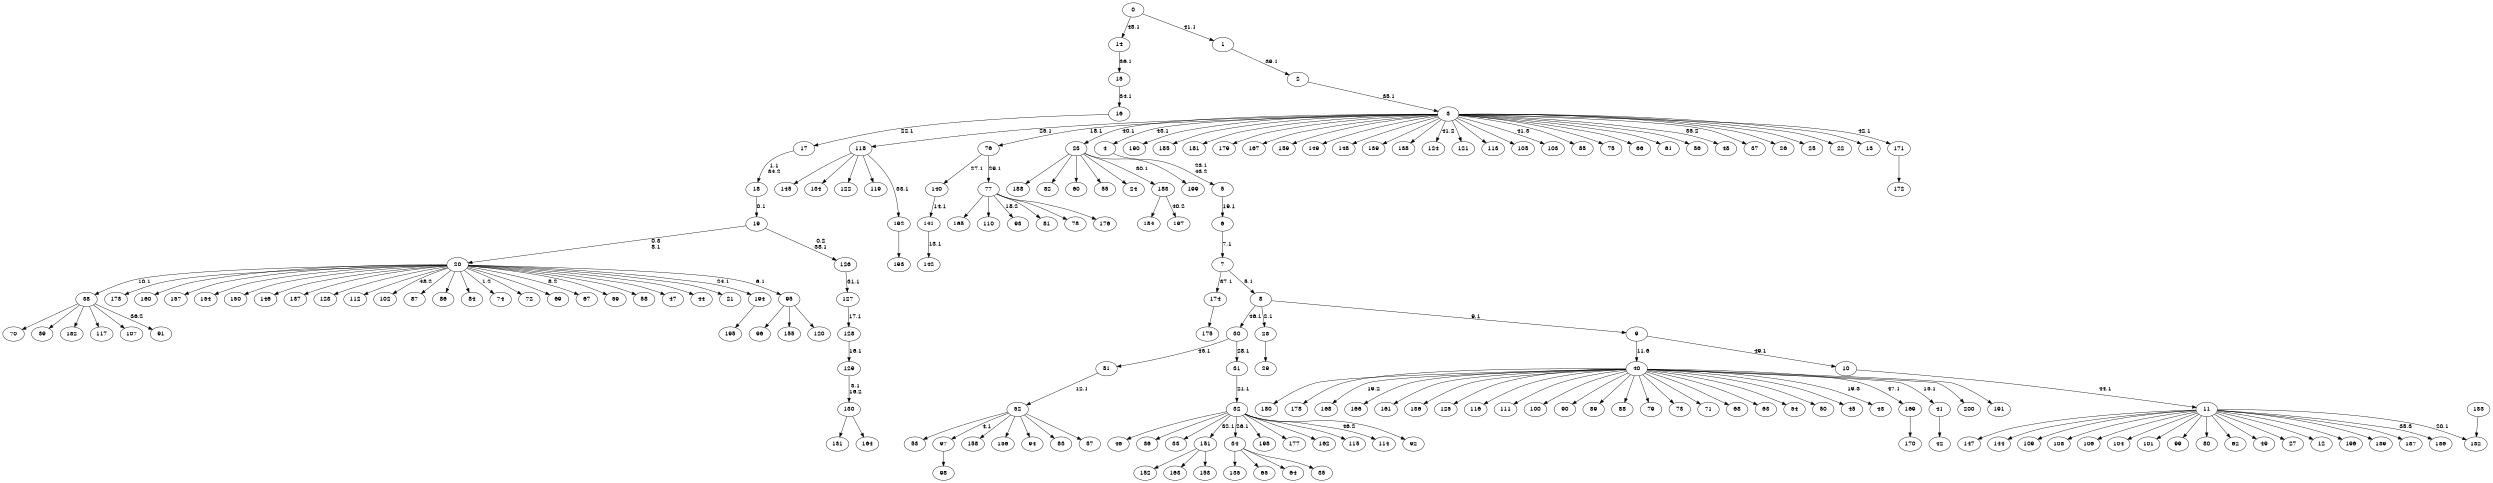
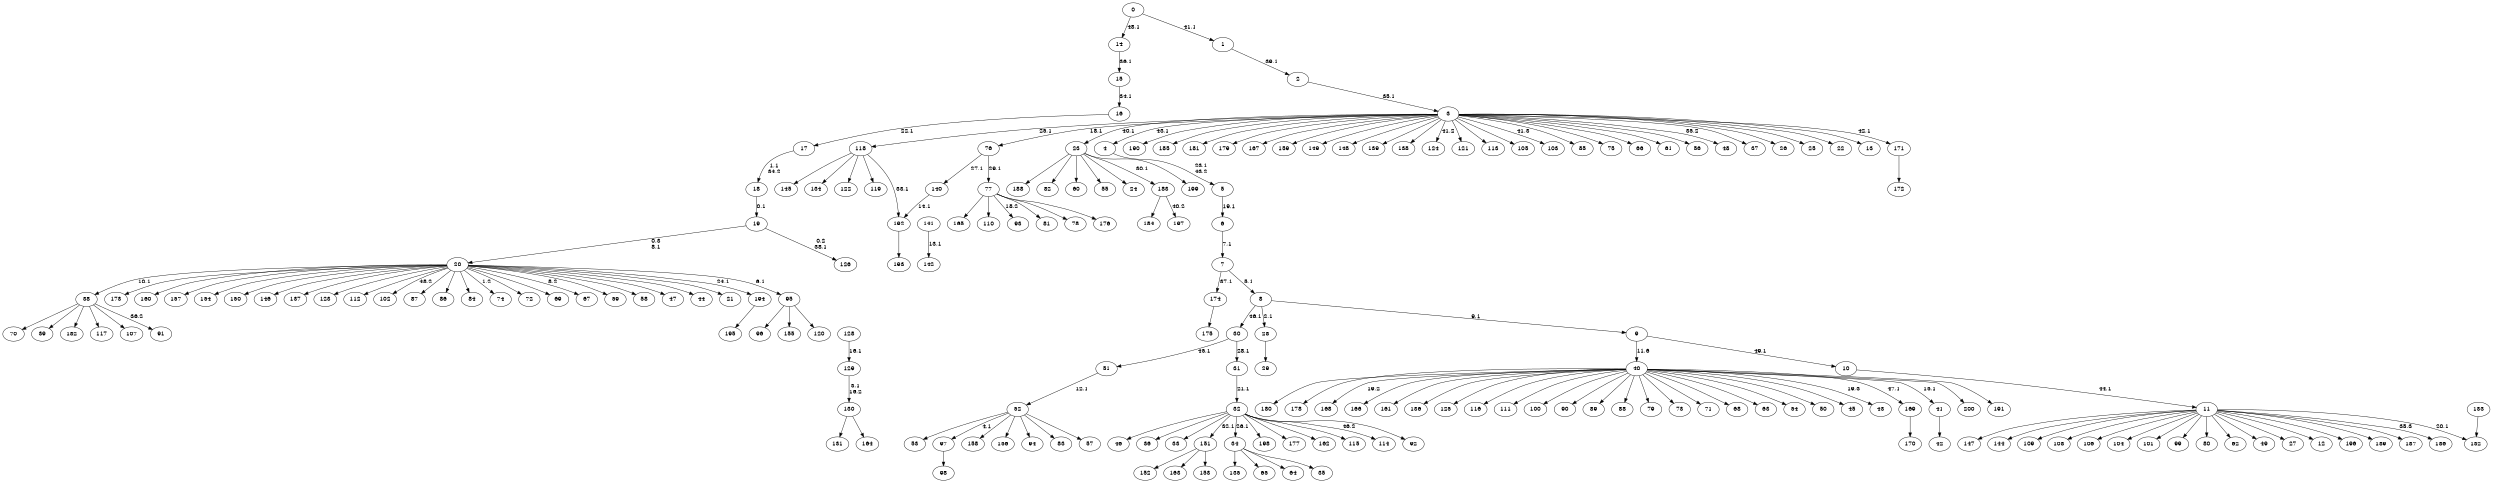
edge "140" -> "141": now "140" -> "192"
node "127": removed
